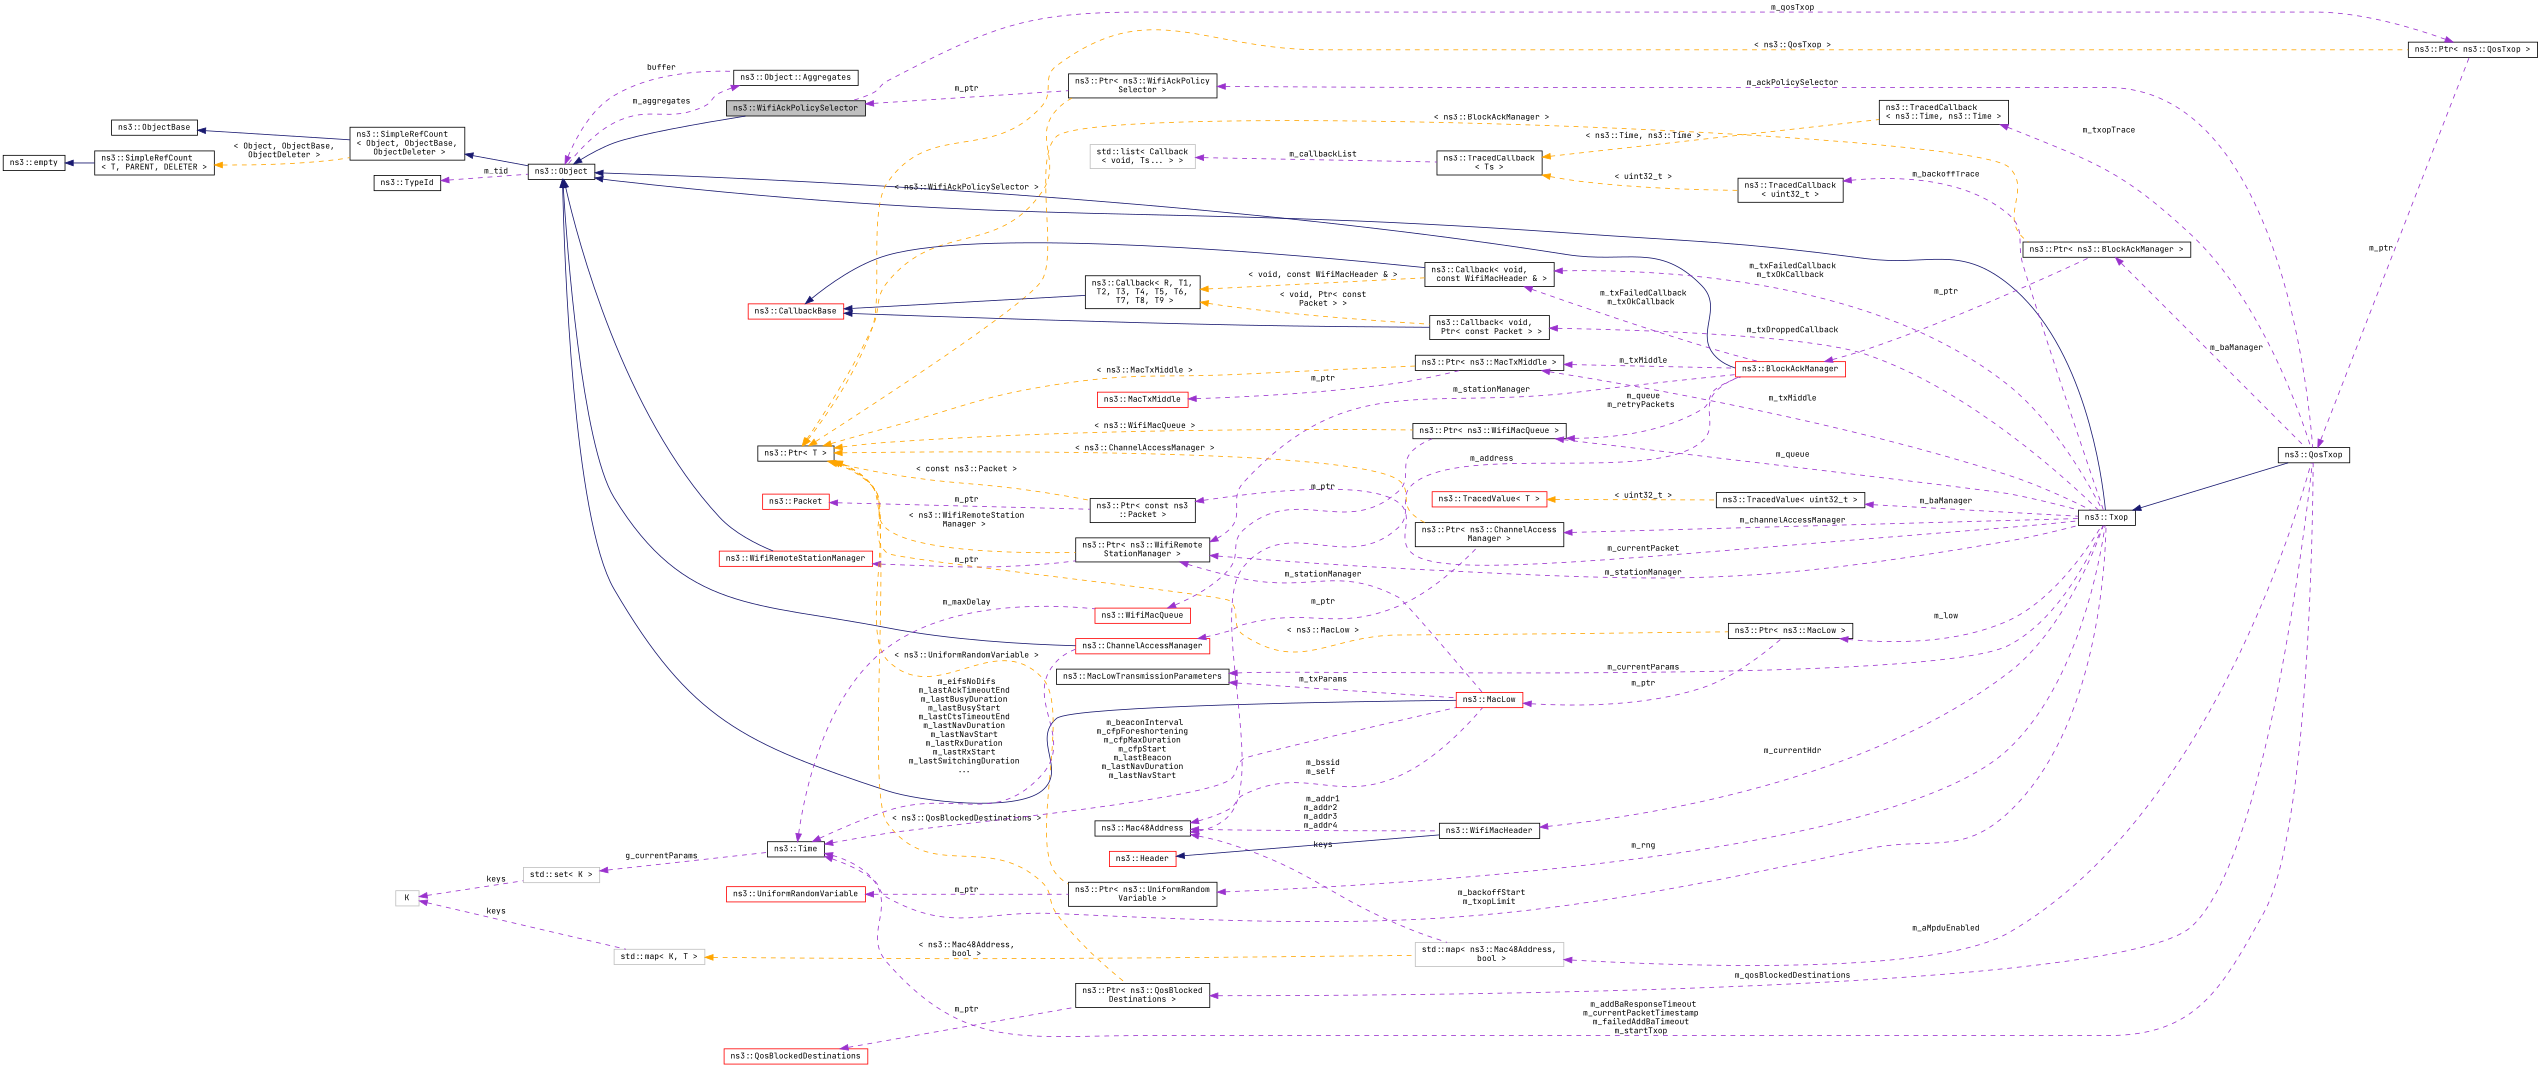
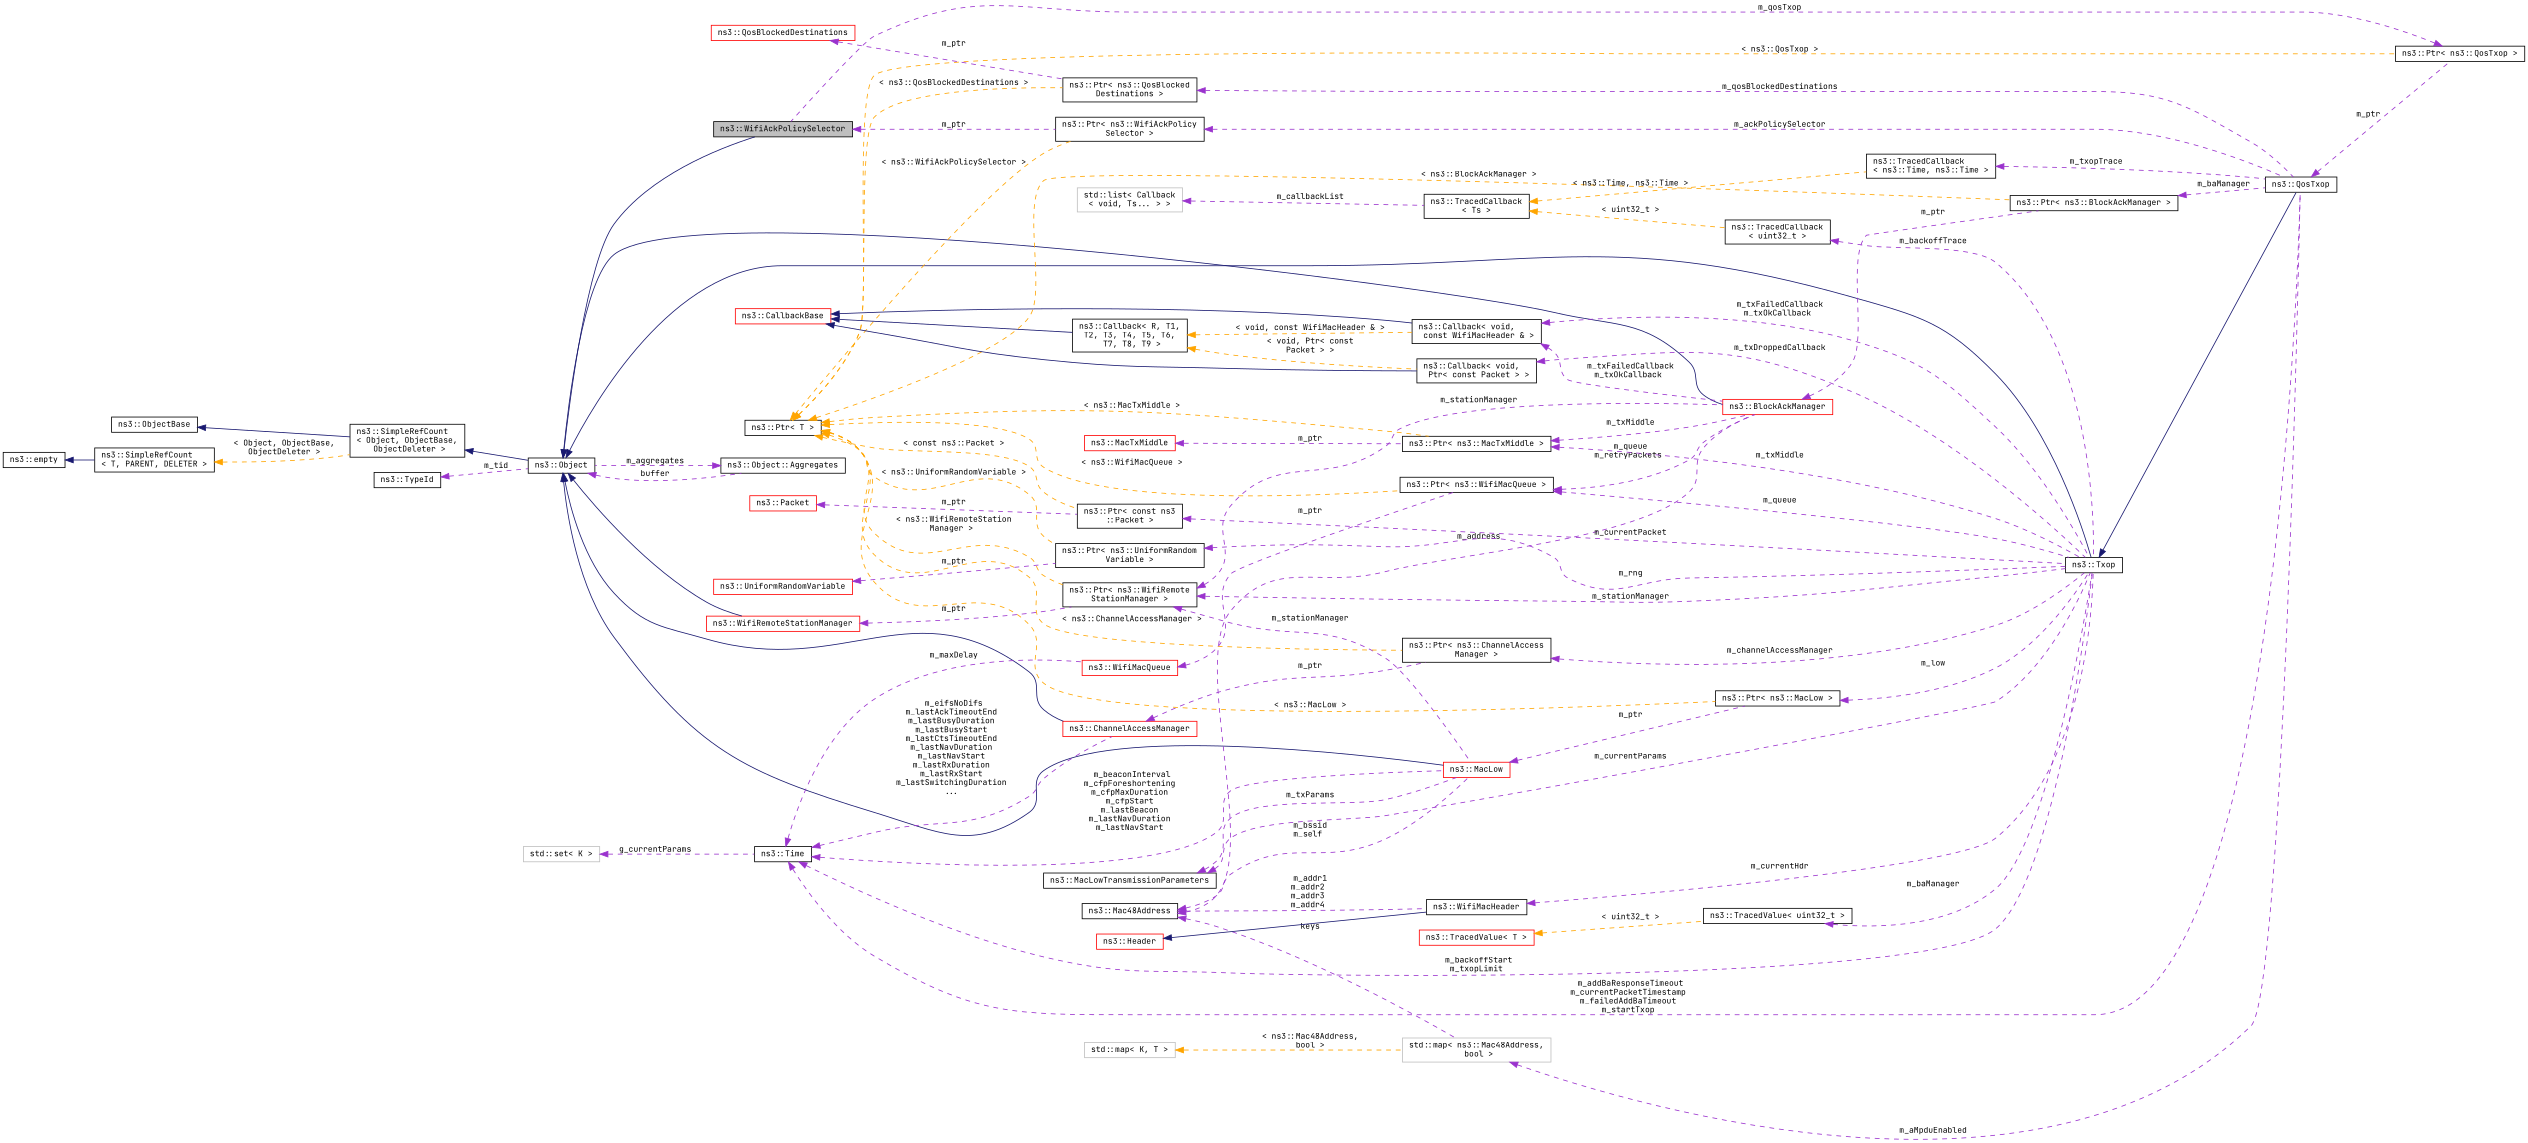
node "K": removed
